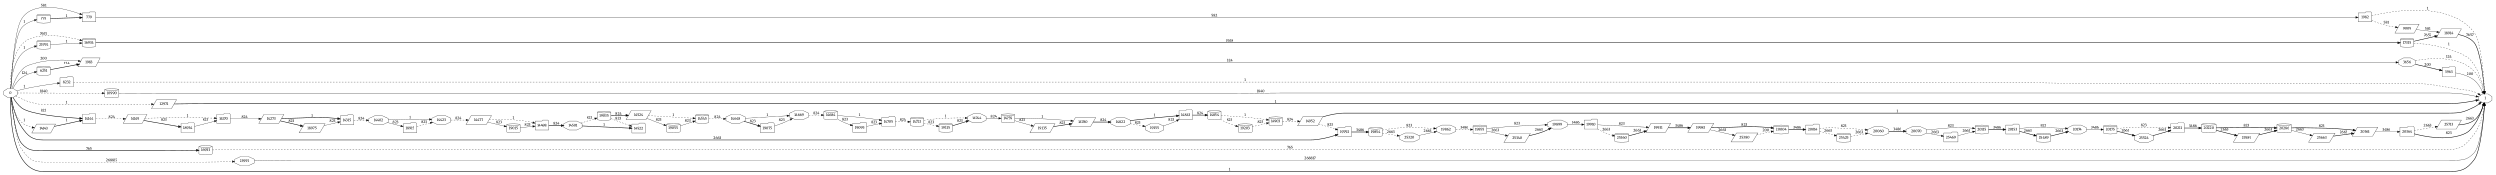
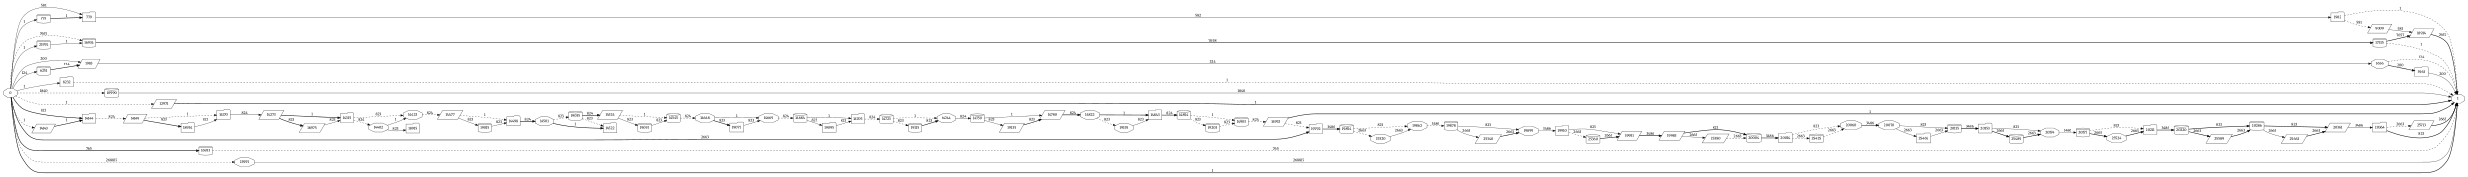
edge "18915" -> "14423": now "14315" -> "14423"
edge "25380" -> "20004": label "200" -> "2663"
